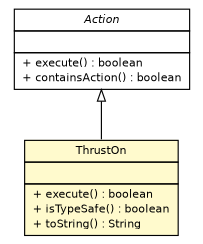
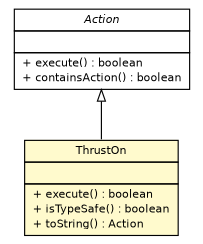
node "ThrustOn": text "+ toString() : String" -> "+ toString() : Action"
